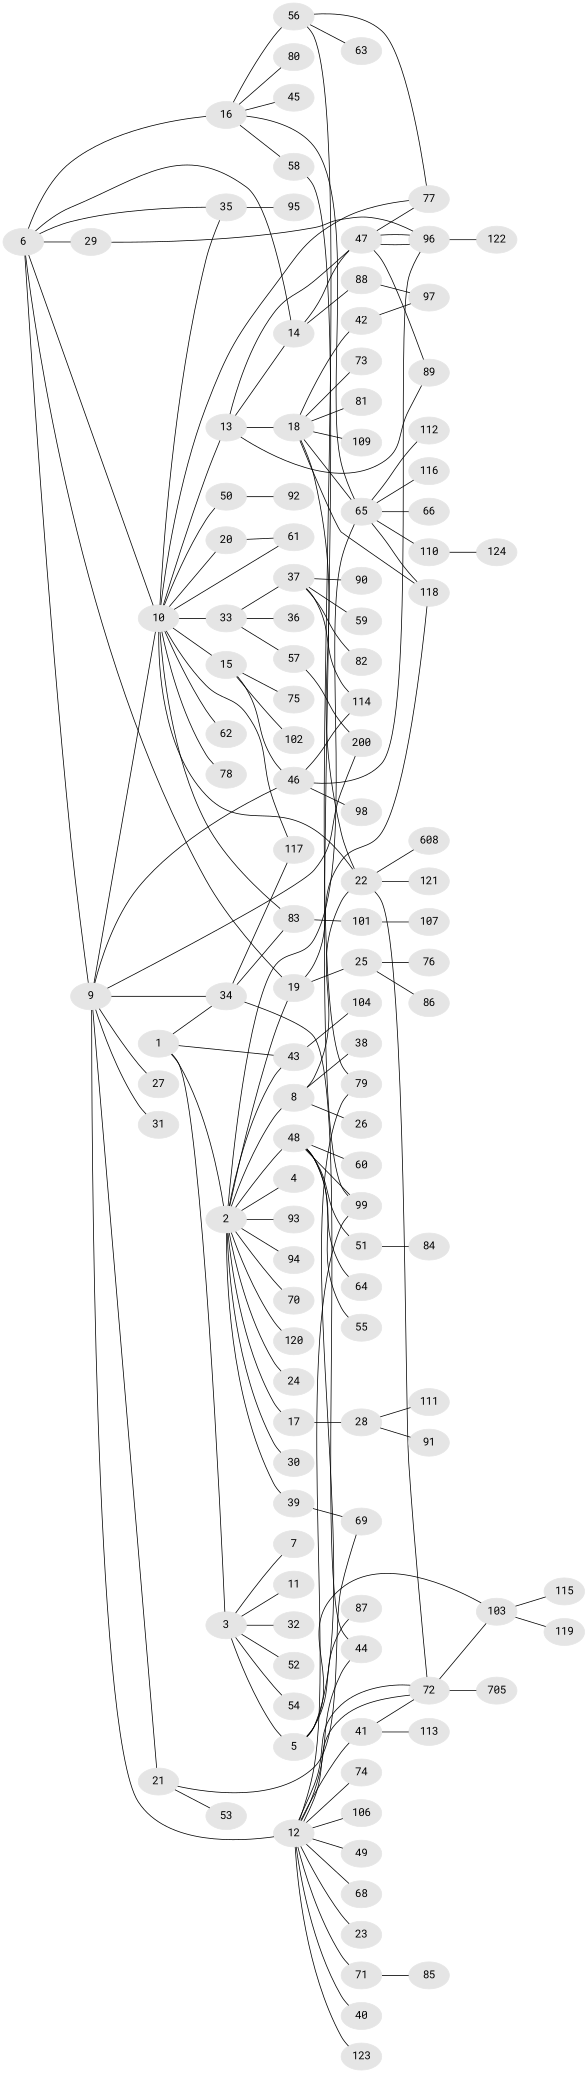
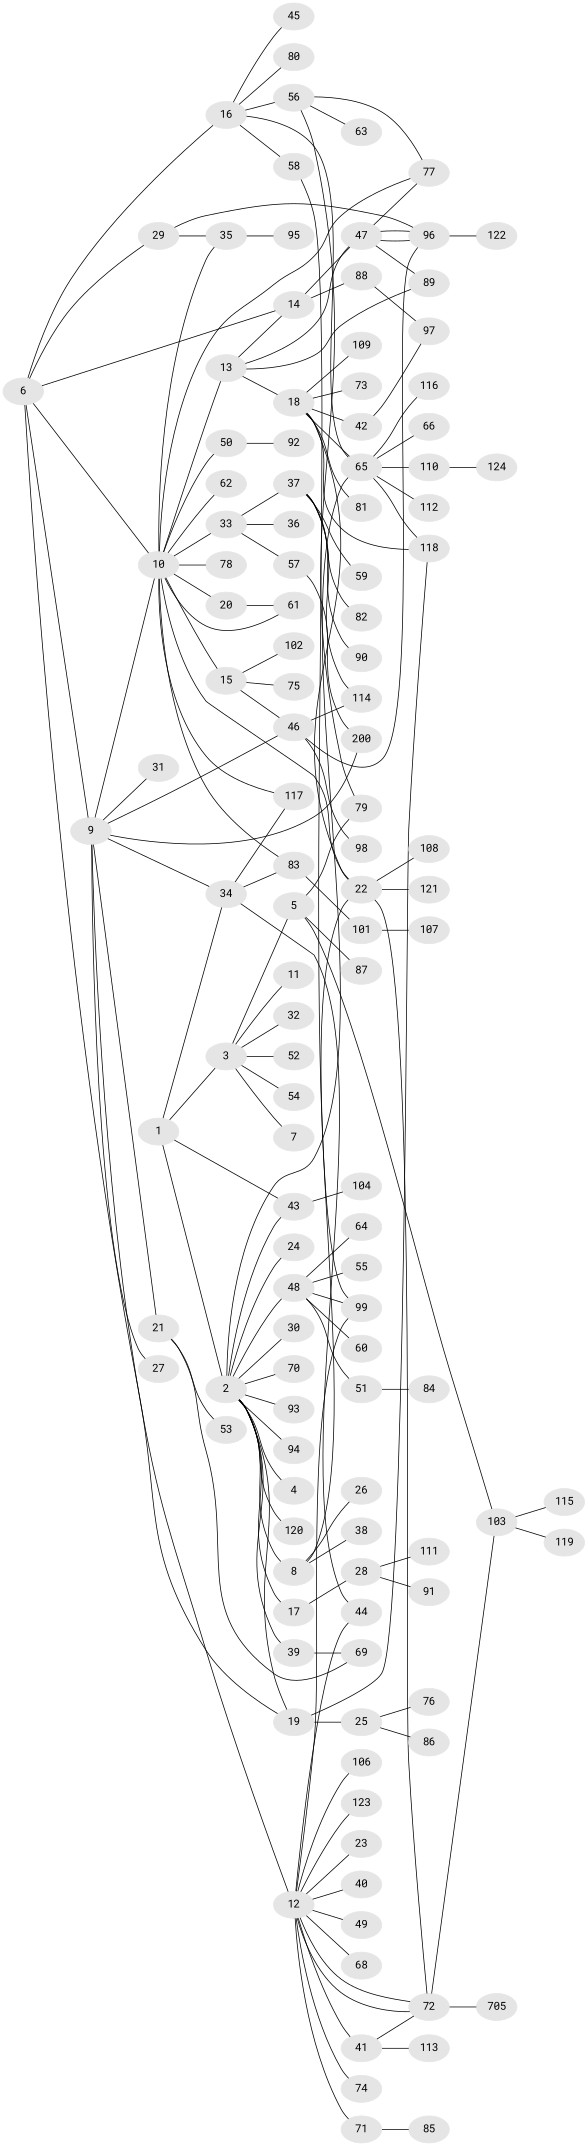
edge "35" -- "6": now "35" -- "29"
node "608": label "608" -> "108"
